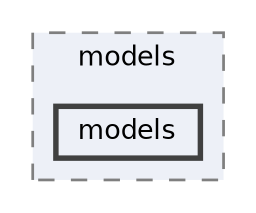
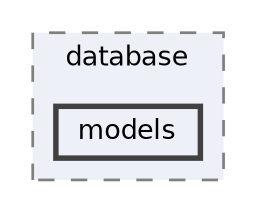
cluster "models": label "models" -> "database"
